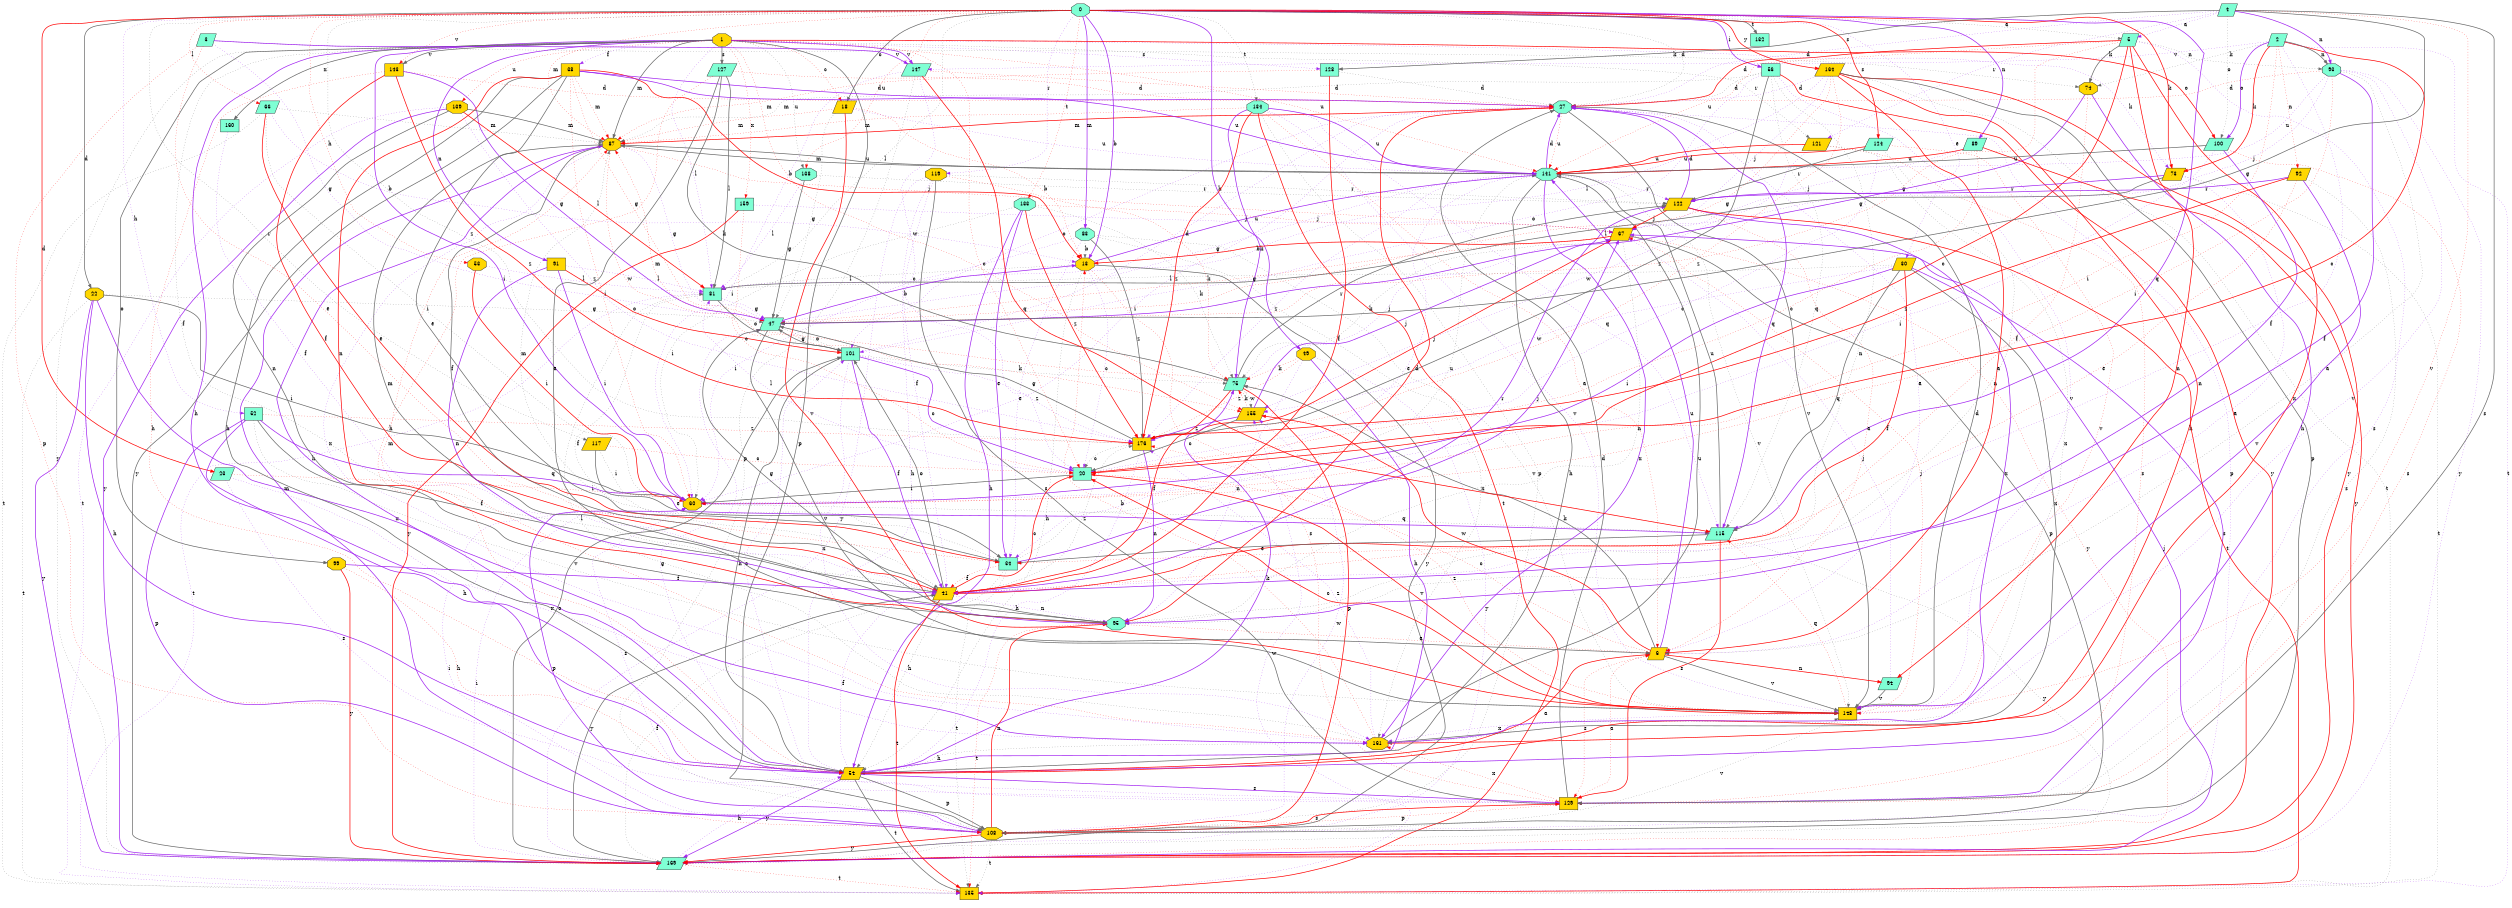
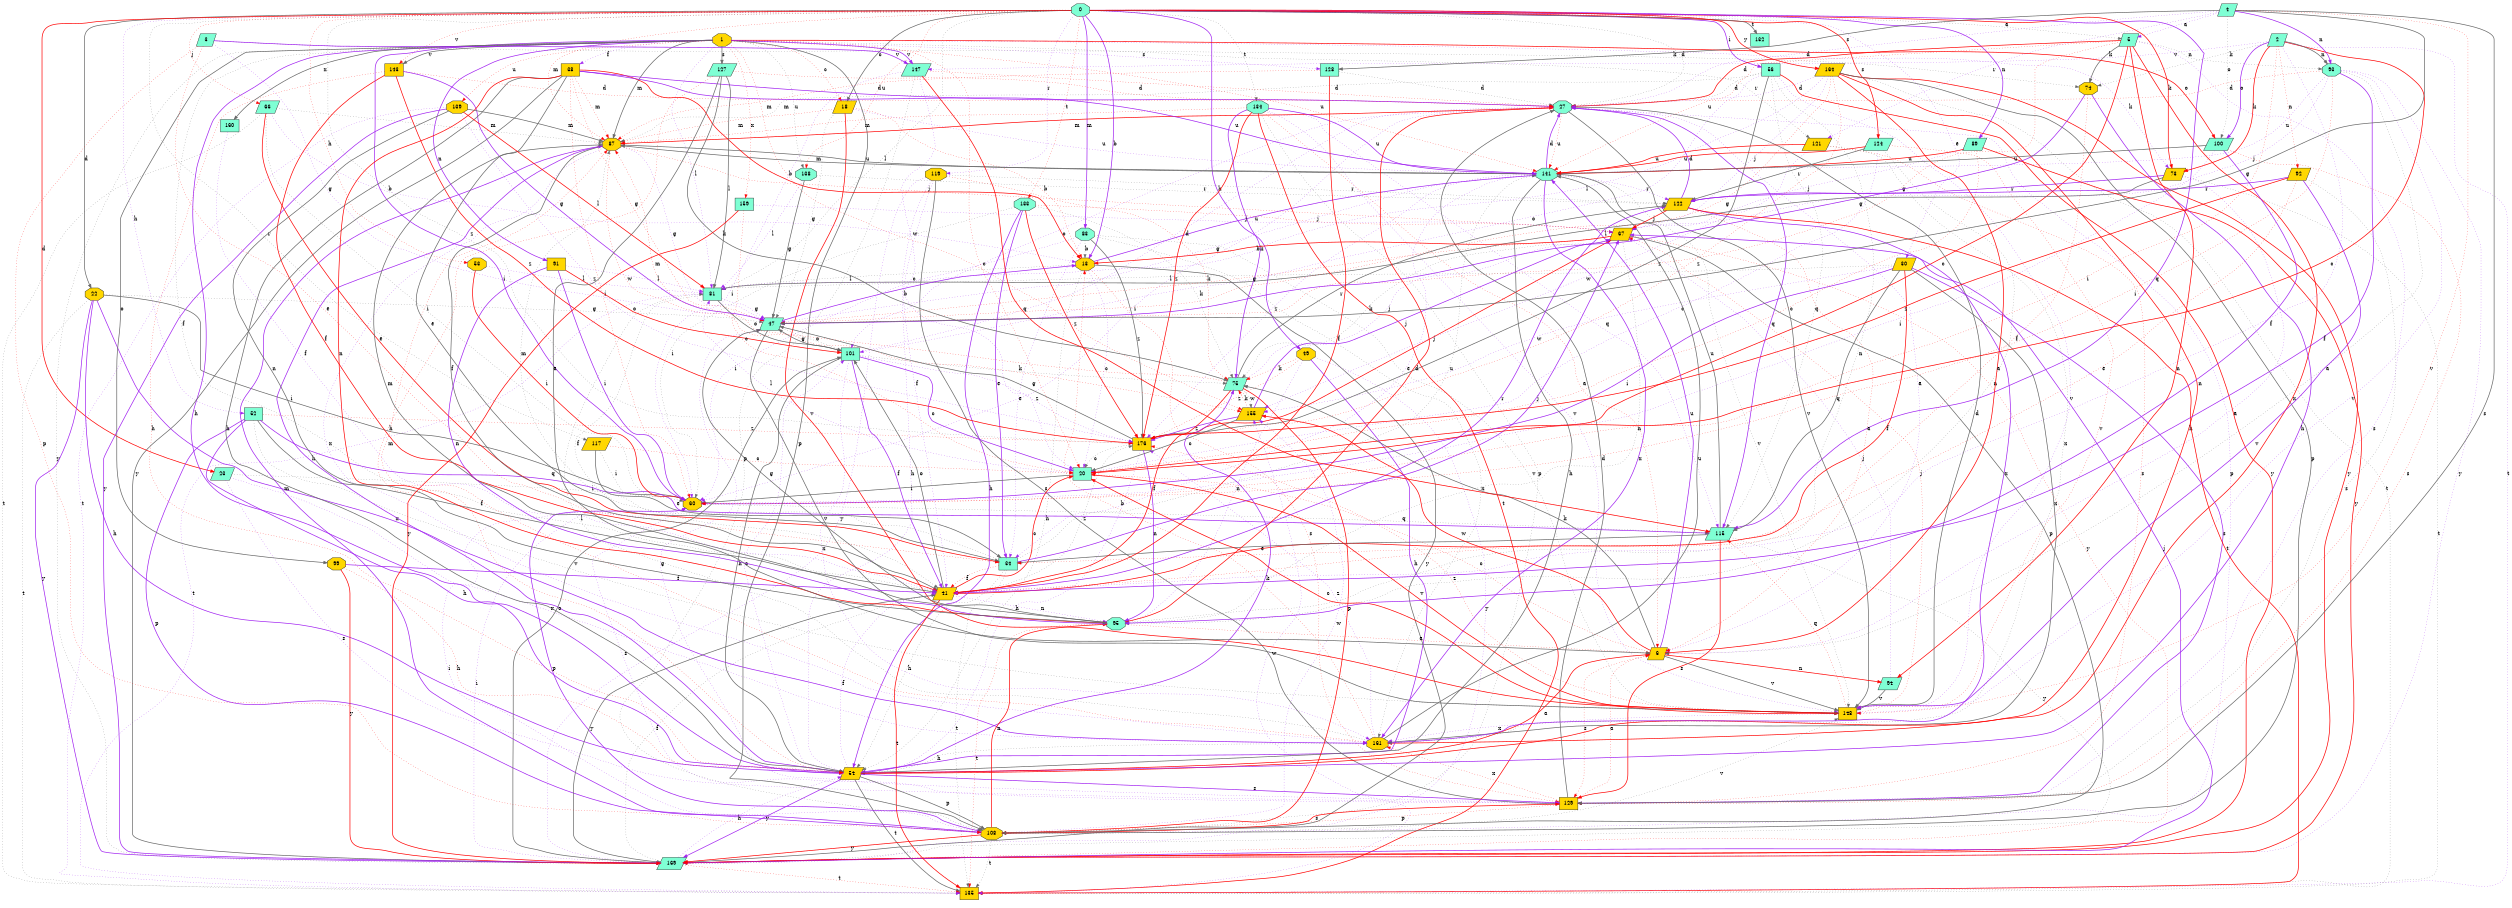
edge "0" -> "66": label "l" -> "j"
edge "23" -> "60": color red -> gray40
